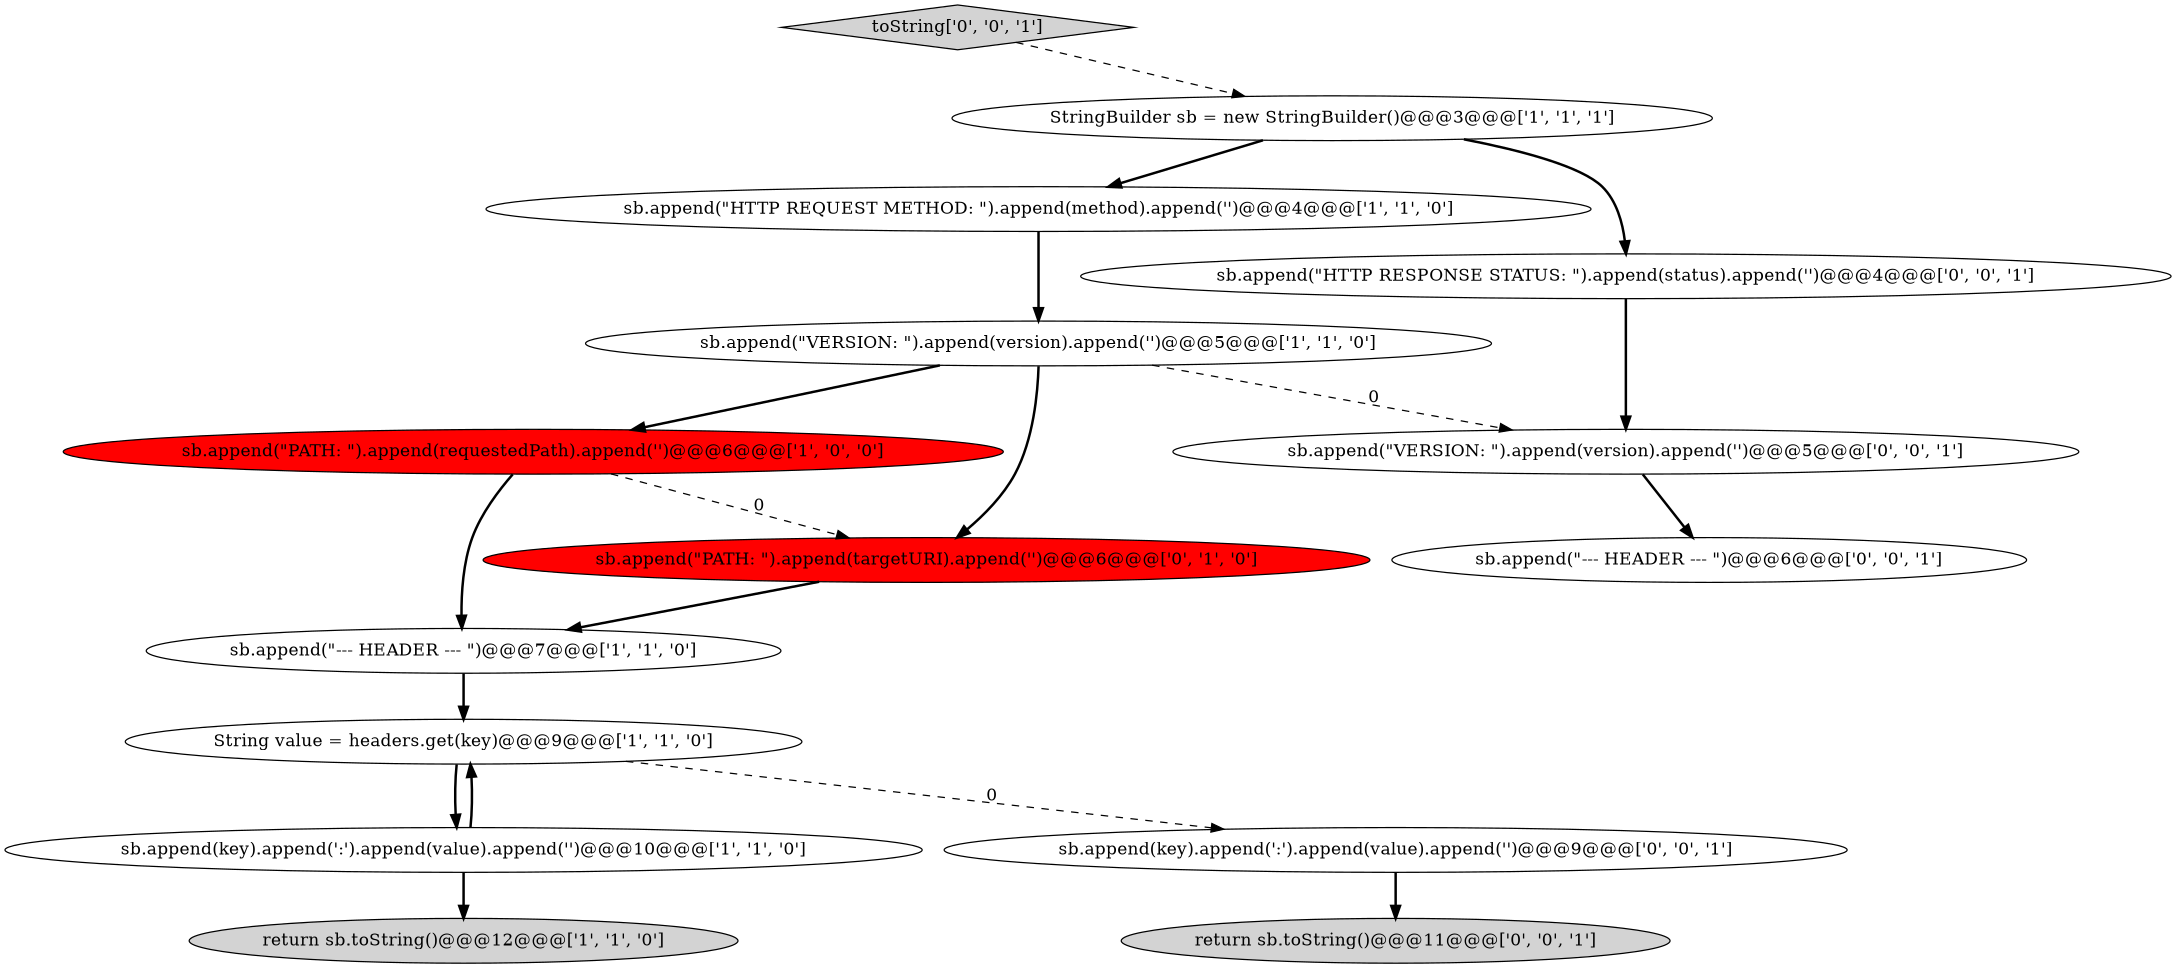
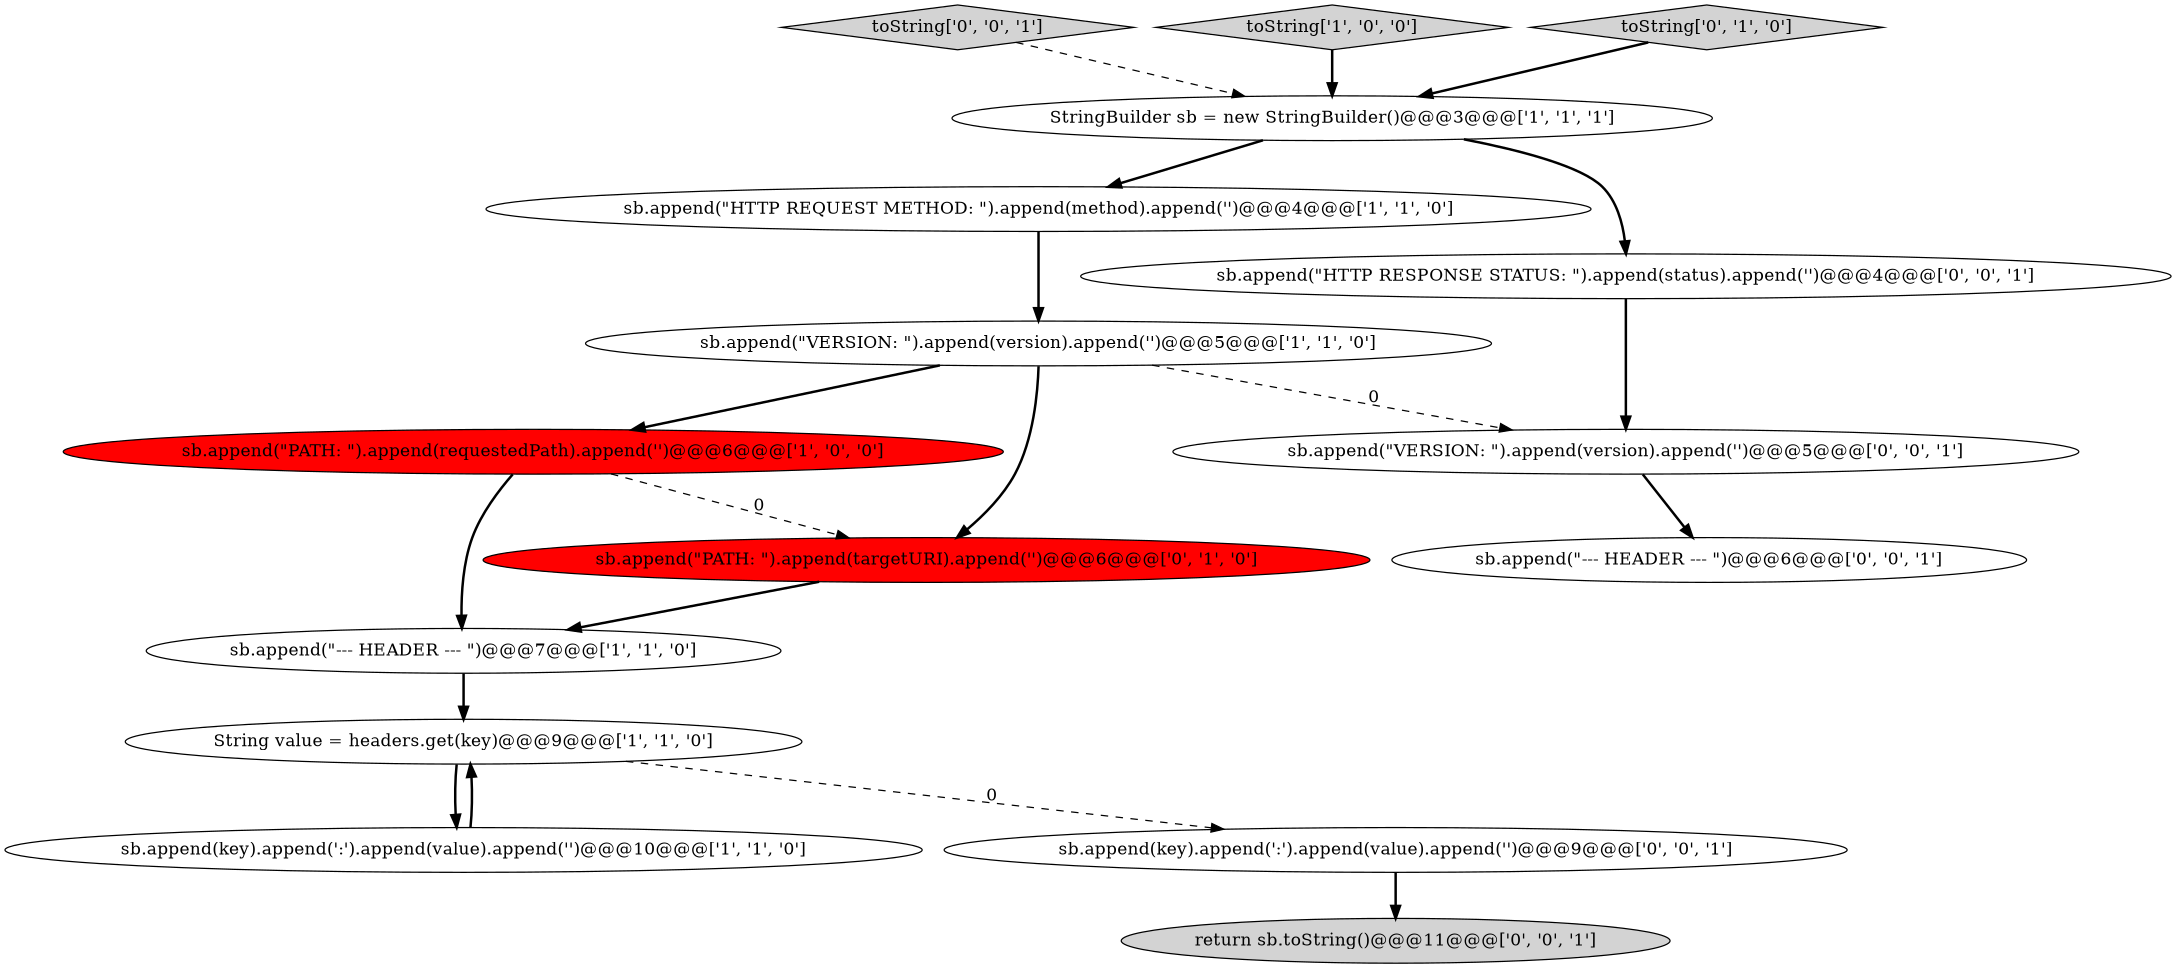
node "toString['1', '0', '0']": added
node "toString['0', '1', '0']": added
node "return sb.toString()@@@12@@@['1', '1', '0']": removed
